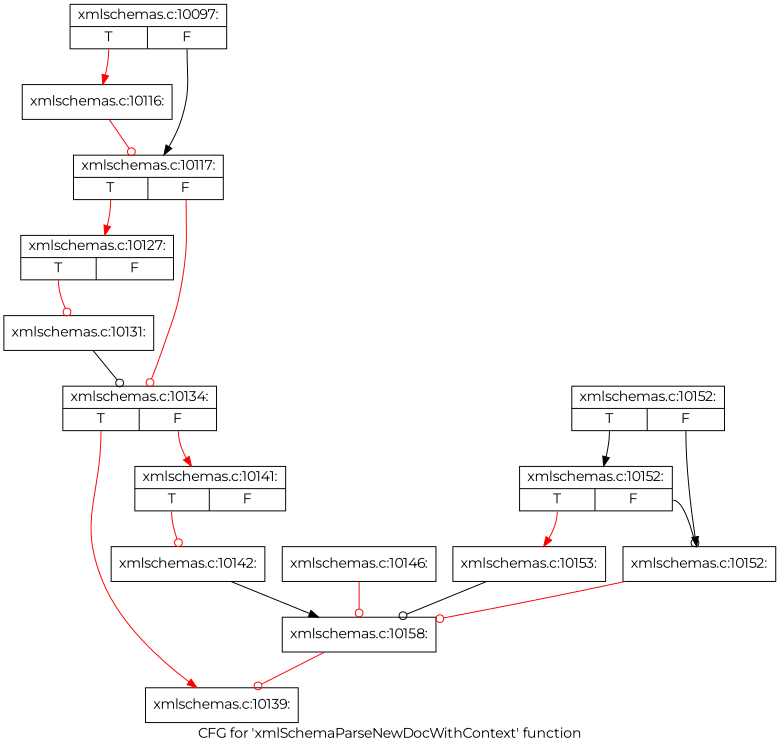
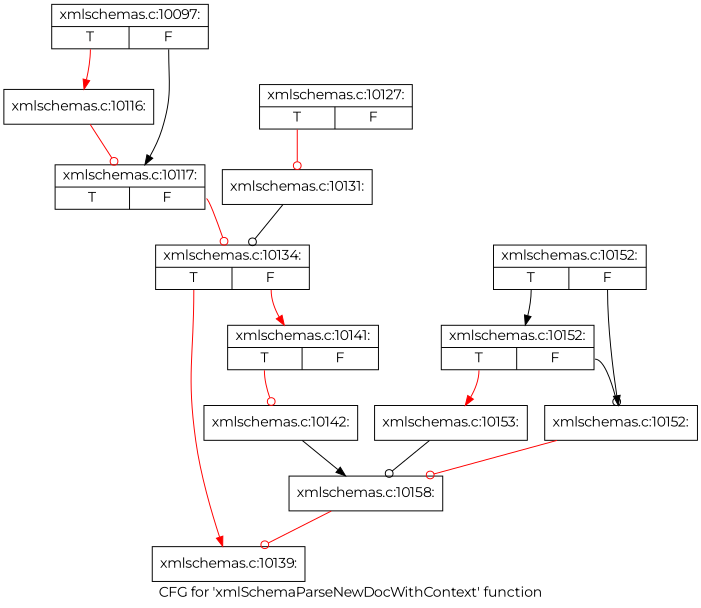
edge "xmlschemas.c:10117:" -> "xmlschemas.c:10127:": removed
node "xmlschemas.c:10146:": removed
